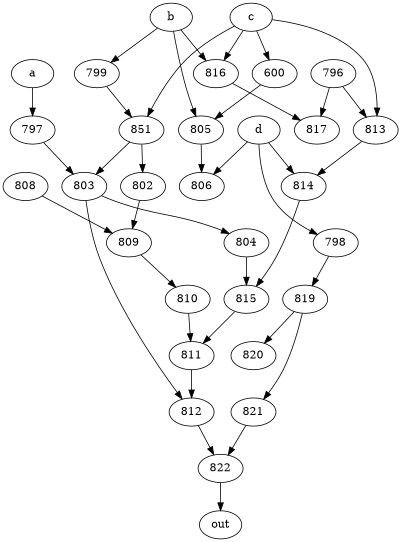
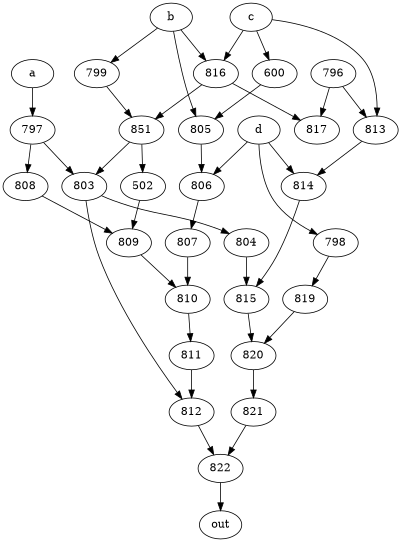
edge "c" -> "851": now "816" -> "851"
edge "797" -> "808": added
node "802": label "802" -> "502"
node "807": added
edge "815" -> "811": now "815" -> "820"
edge "819" -> "821": now "820" -> "821"
